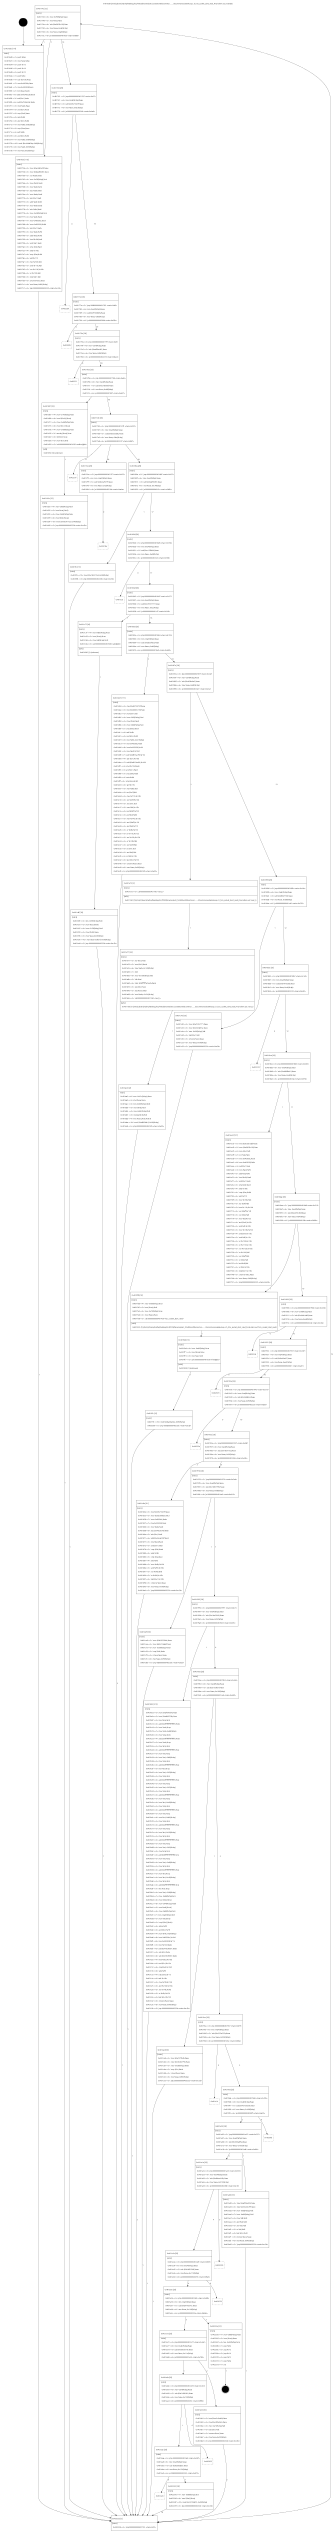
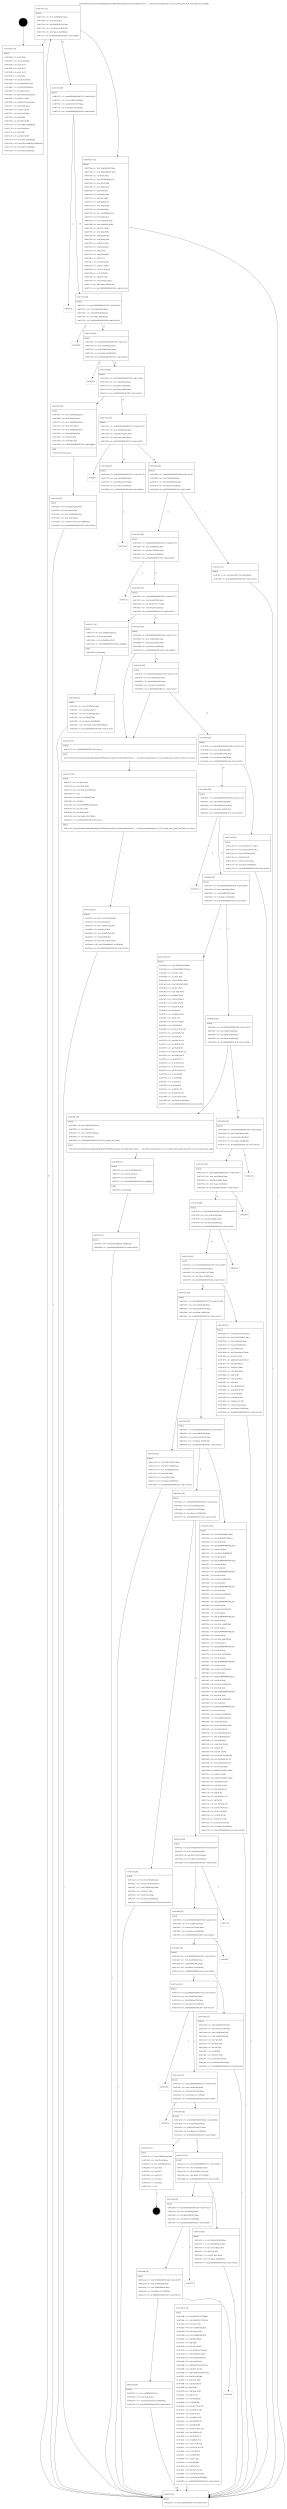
edge "0x40185e [28]" -> "0x401da9 [171]": now "0x40185e [28]" -> "0x401e72 [5]"
